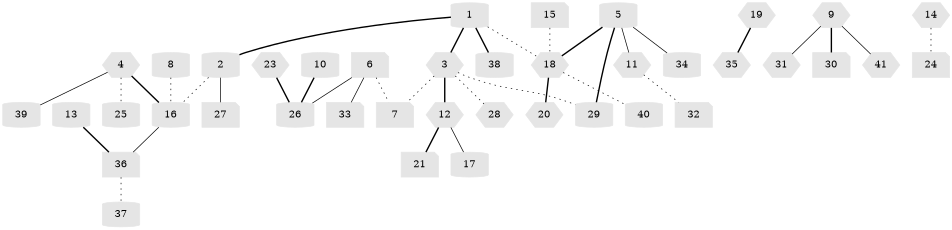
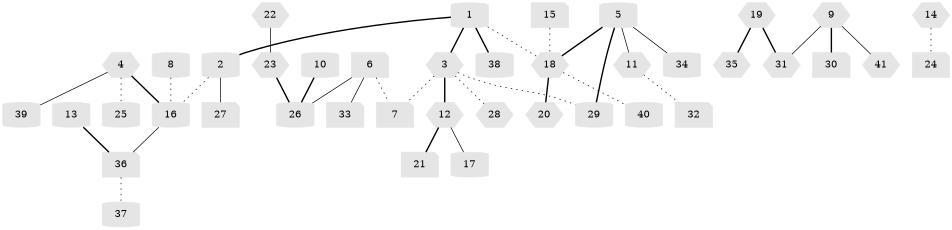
node "22": added
edge "19" -- "31": added
